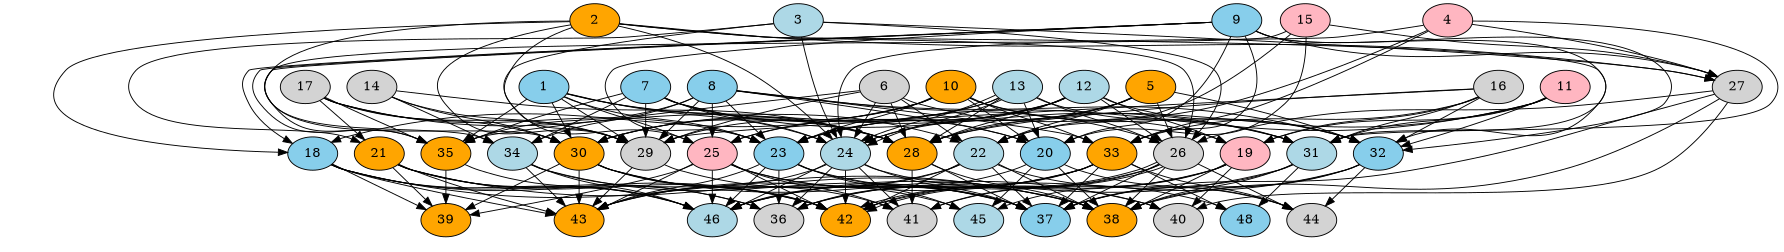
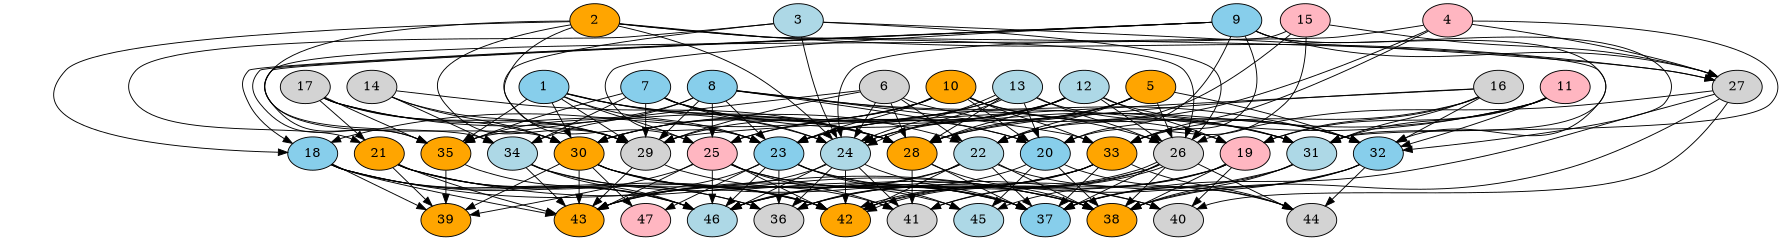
node "47": added
node "48": removed
